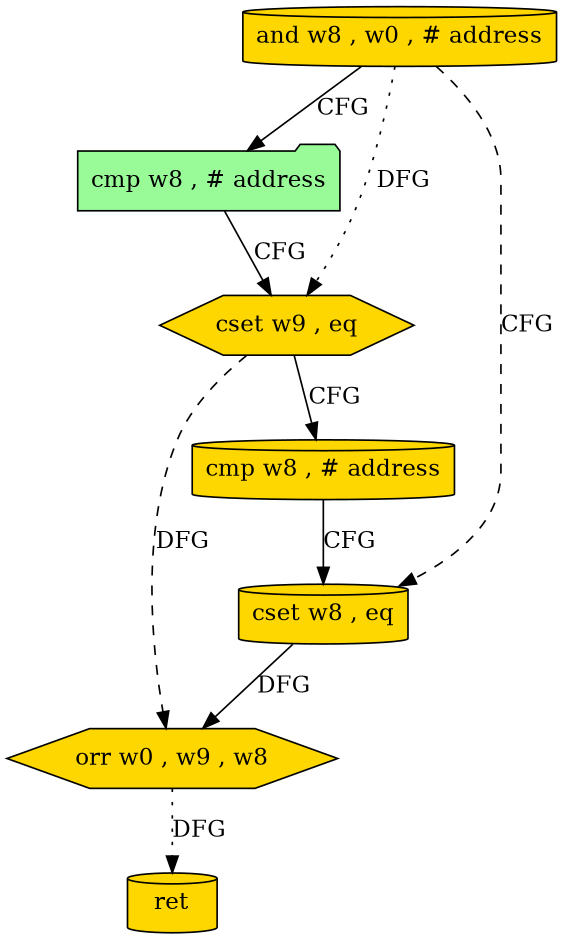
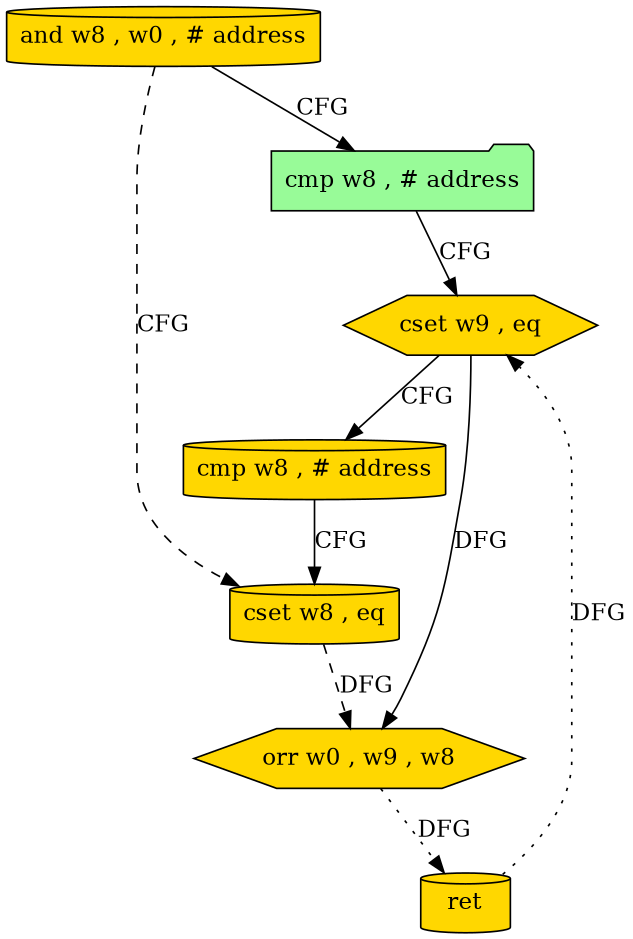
edge "and w8 , w0 , # address" -> "cset w9 , eq": now "ret" -> "cset w9 , eq"
edge "cset w9 , eq" -> "orr w0 , w9 , w8": style dashed -> solid
edge "cset w8 , eq" -> "orr w0 , w9 , w8": style solid -> dashed
